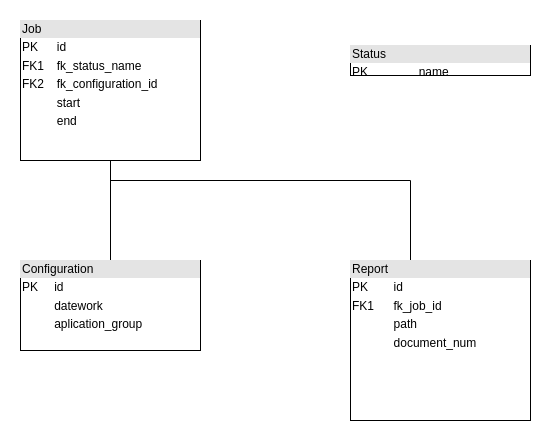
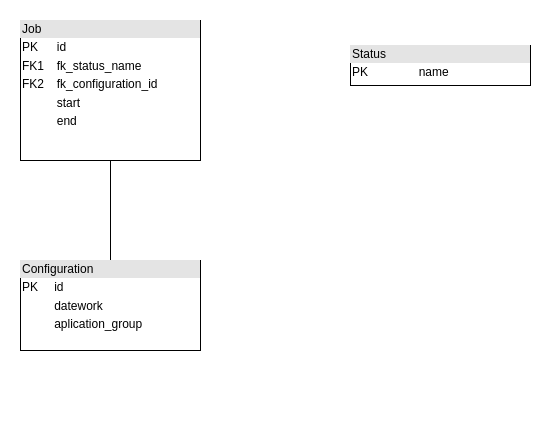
node "Status PK name": size 180x30 -> 180x40
edge "Job PK id FK1 fk_status_name FK2 fk_configuration_id start end" -- "Report PK id FK1 fk_job_id path document_num": removed
node "Report PK id FK1 fk_job_id path document_num": removed
